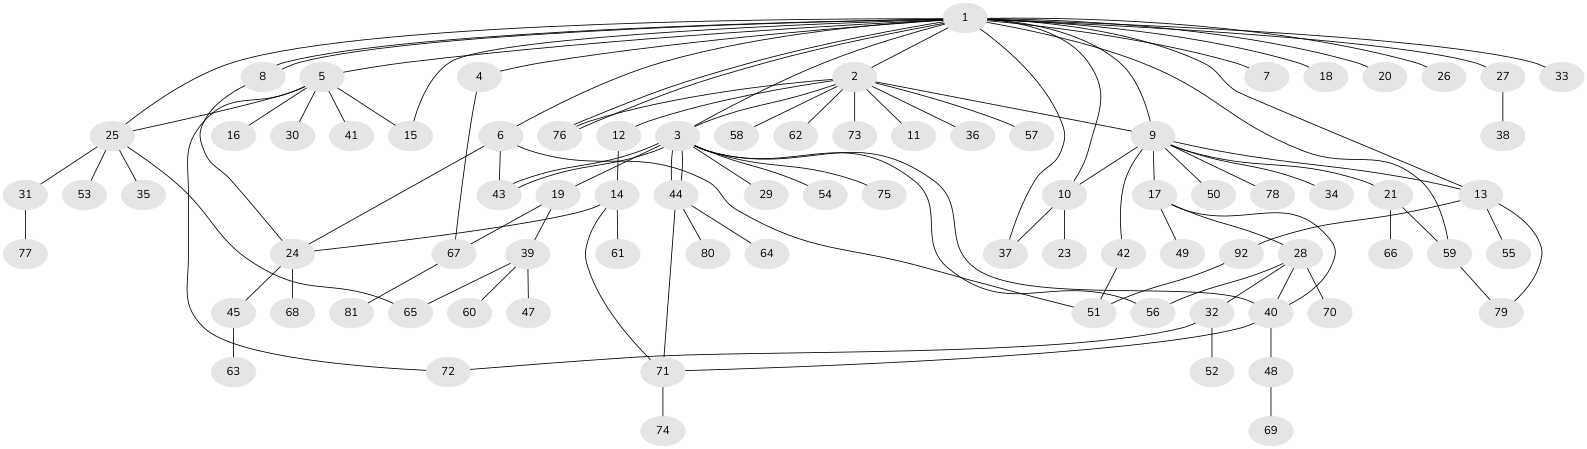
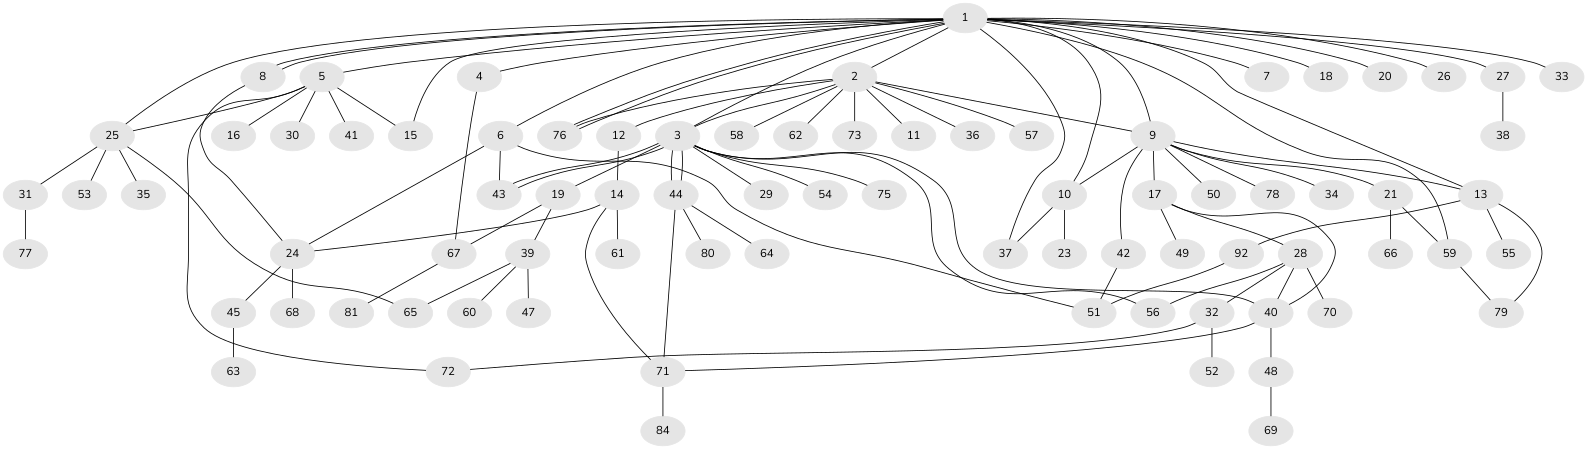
node "74": label "74" -> "84"
